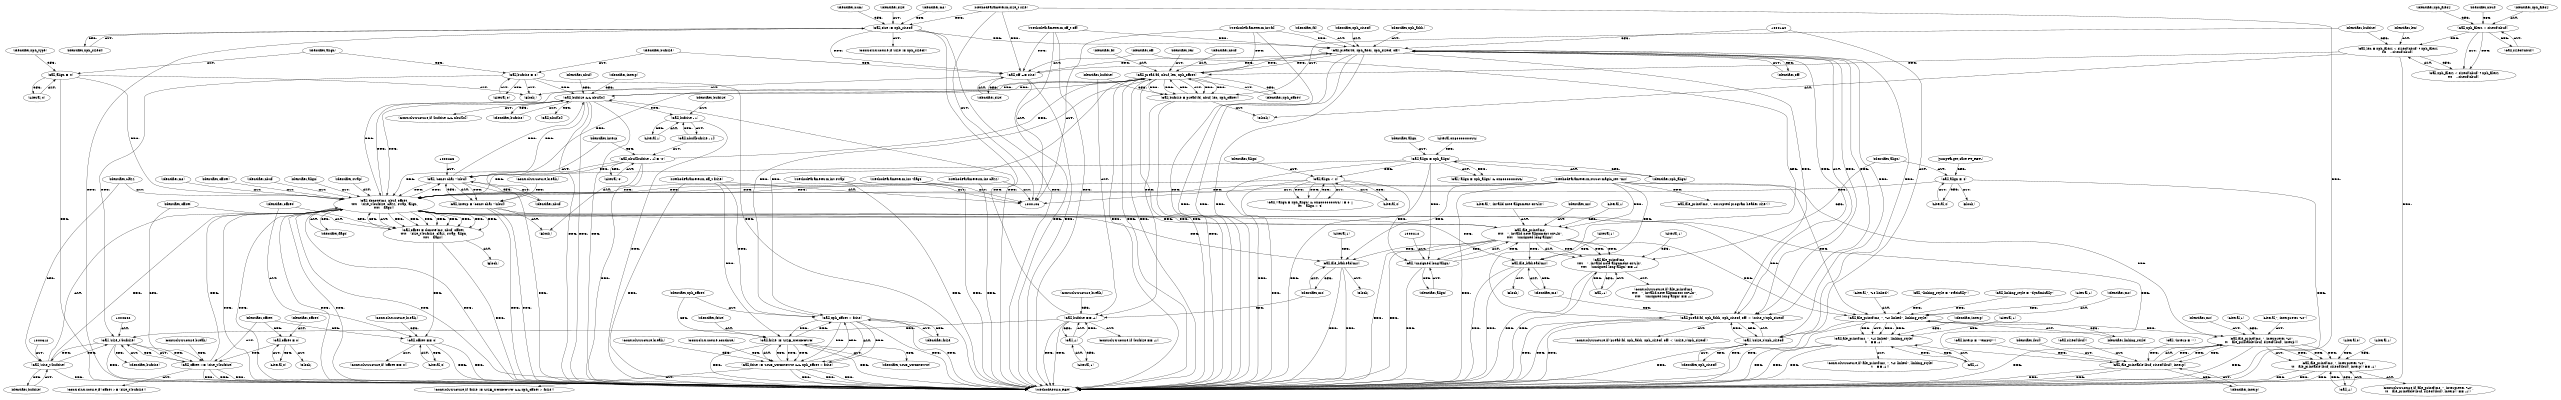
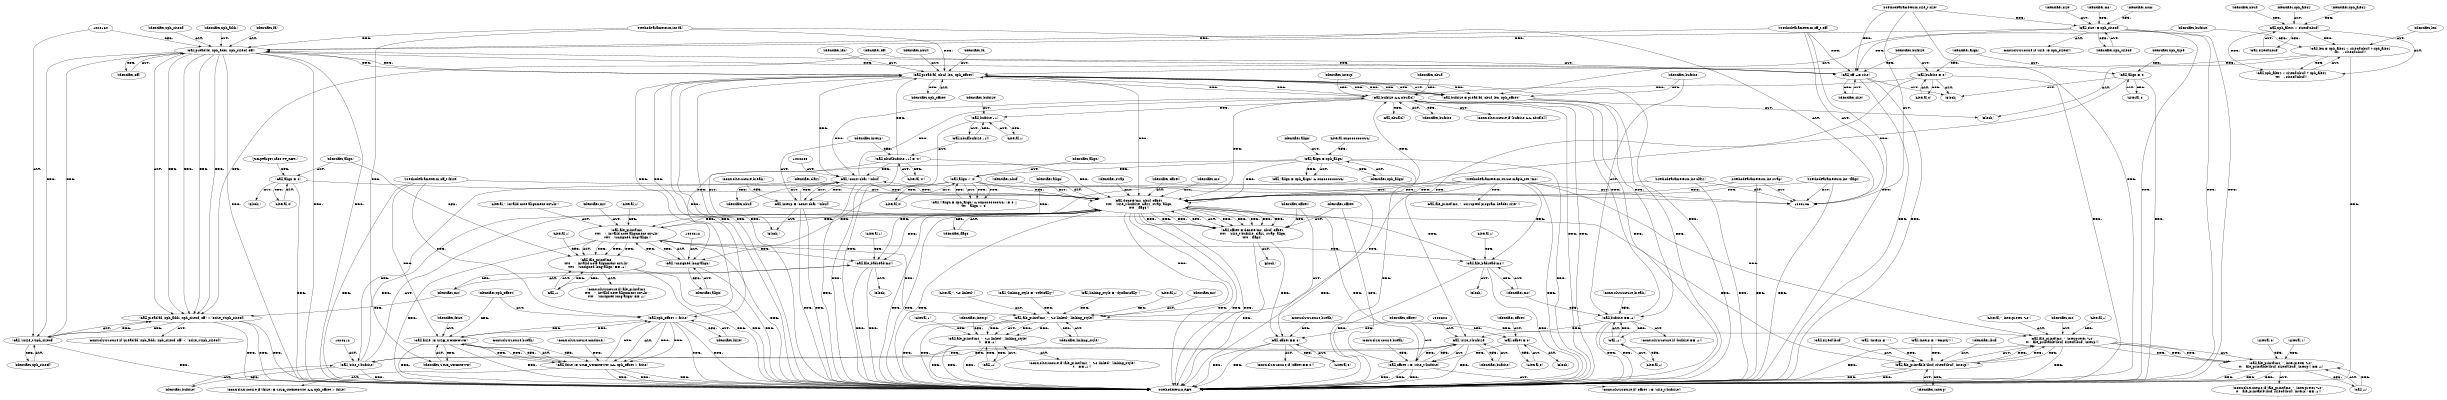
edge "(MethodParameterIn,int fd)" -> "(MethodReturn,RET)": now "(MethodParameterIn,int fd)" -> "(Identifier,SIZE_UNKNOWN)"
edge "(ControlStructure,continue;)" -> "(Call,fsize != SIZE_UNKNOWN && xph_offset > fsize)": label "CFG: " -> "DDG: "
